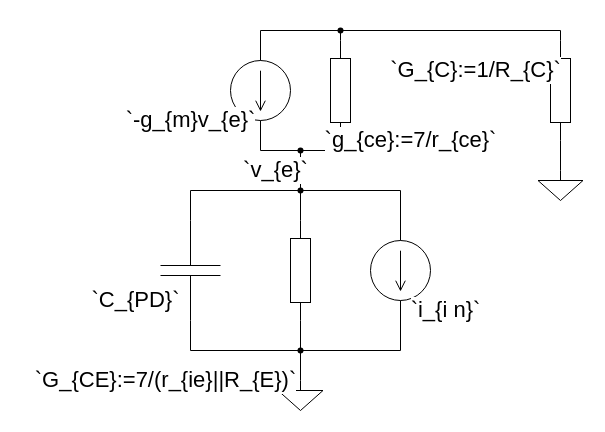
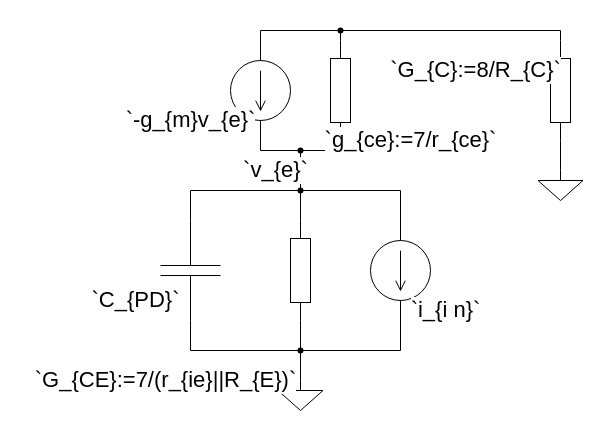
node "`G_{C}:=1/R_{C}`": label "`G_{C}:=1/R_{C}`" -> "`G_{C}:=8/R_{C}`"
